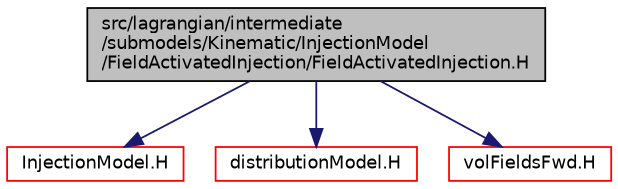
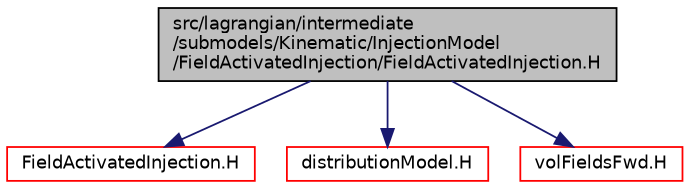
node "InjectionModel.H": label "InjectionModel.H" -> "FieldActivatedInjection.H"
